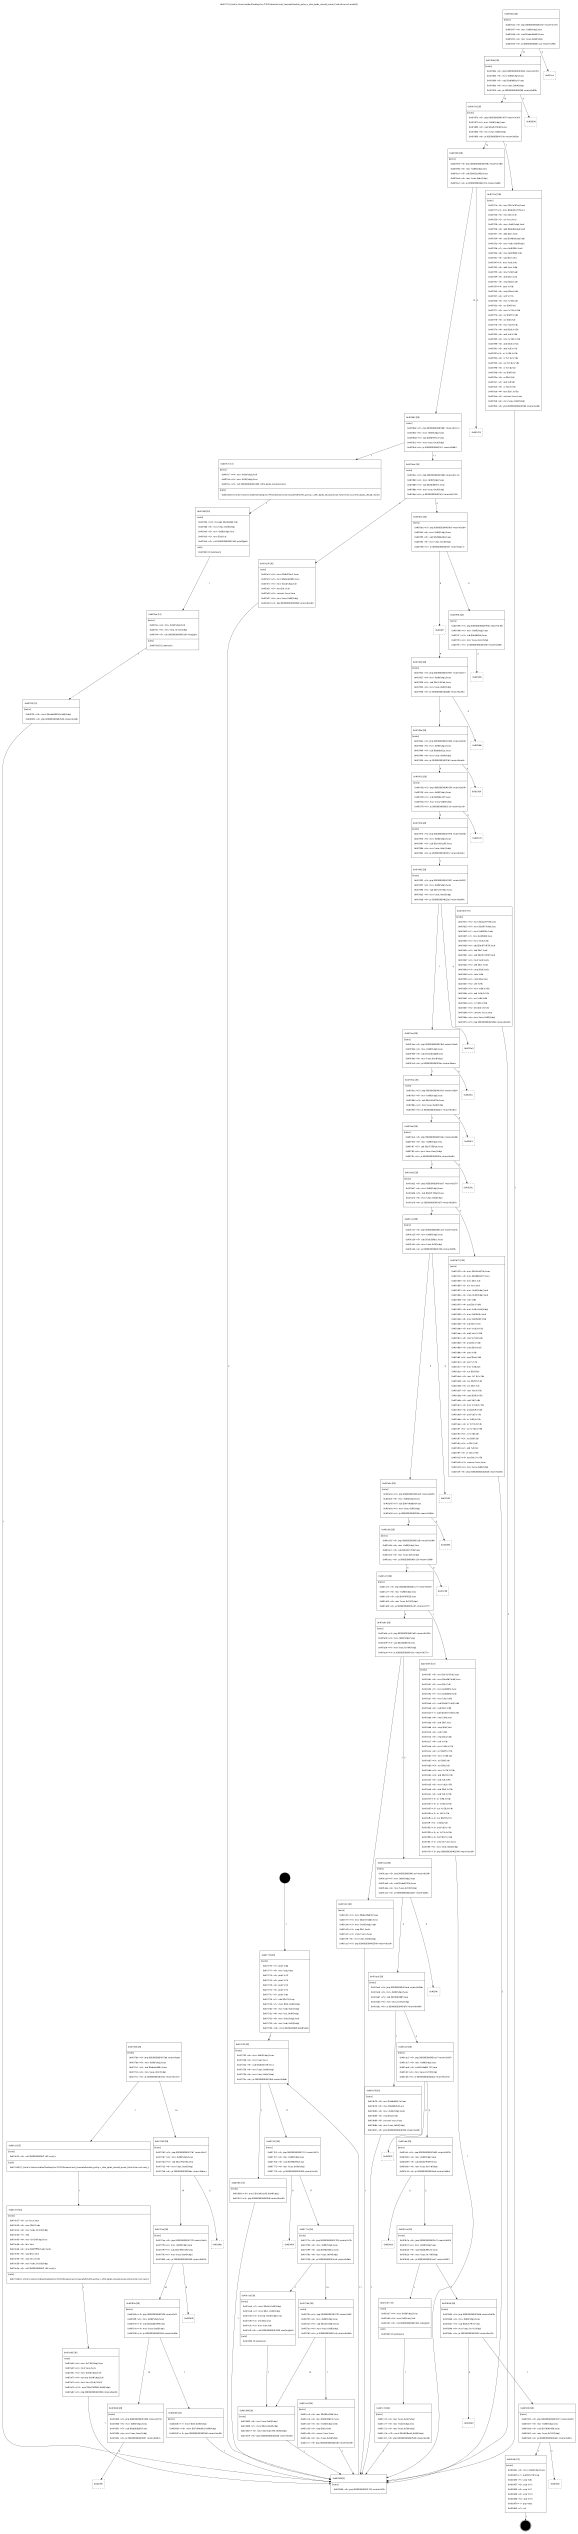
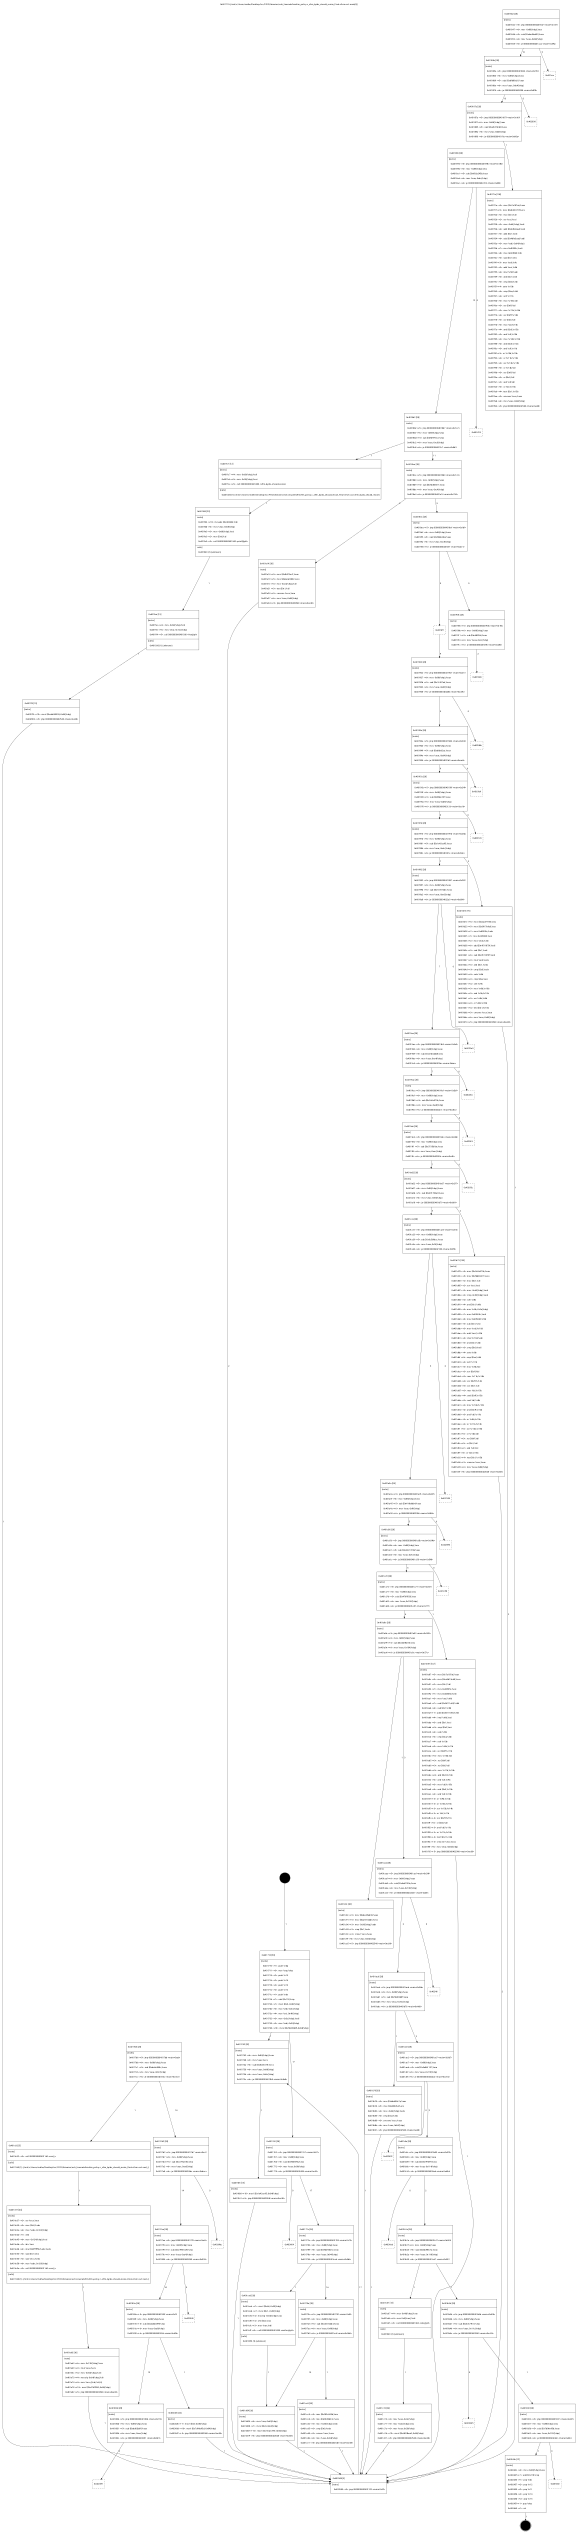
edge "0x40187a [28]" -> "0x401896 [28]": removed, label "12"
edge "0x401976 [28]" -> "0x401d1e [91]": added, label "2"
edge "0x401742 [32]" -> "0x401762 [28]": now "0x401710 [50]" -> "0x401762 [28]"
